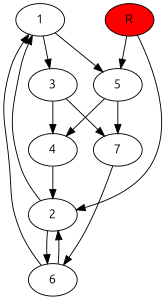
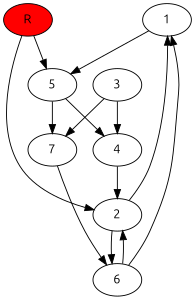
edge "1" -> "3": removed
